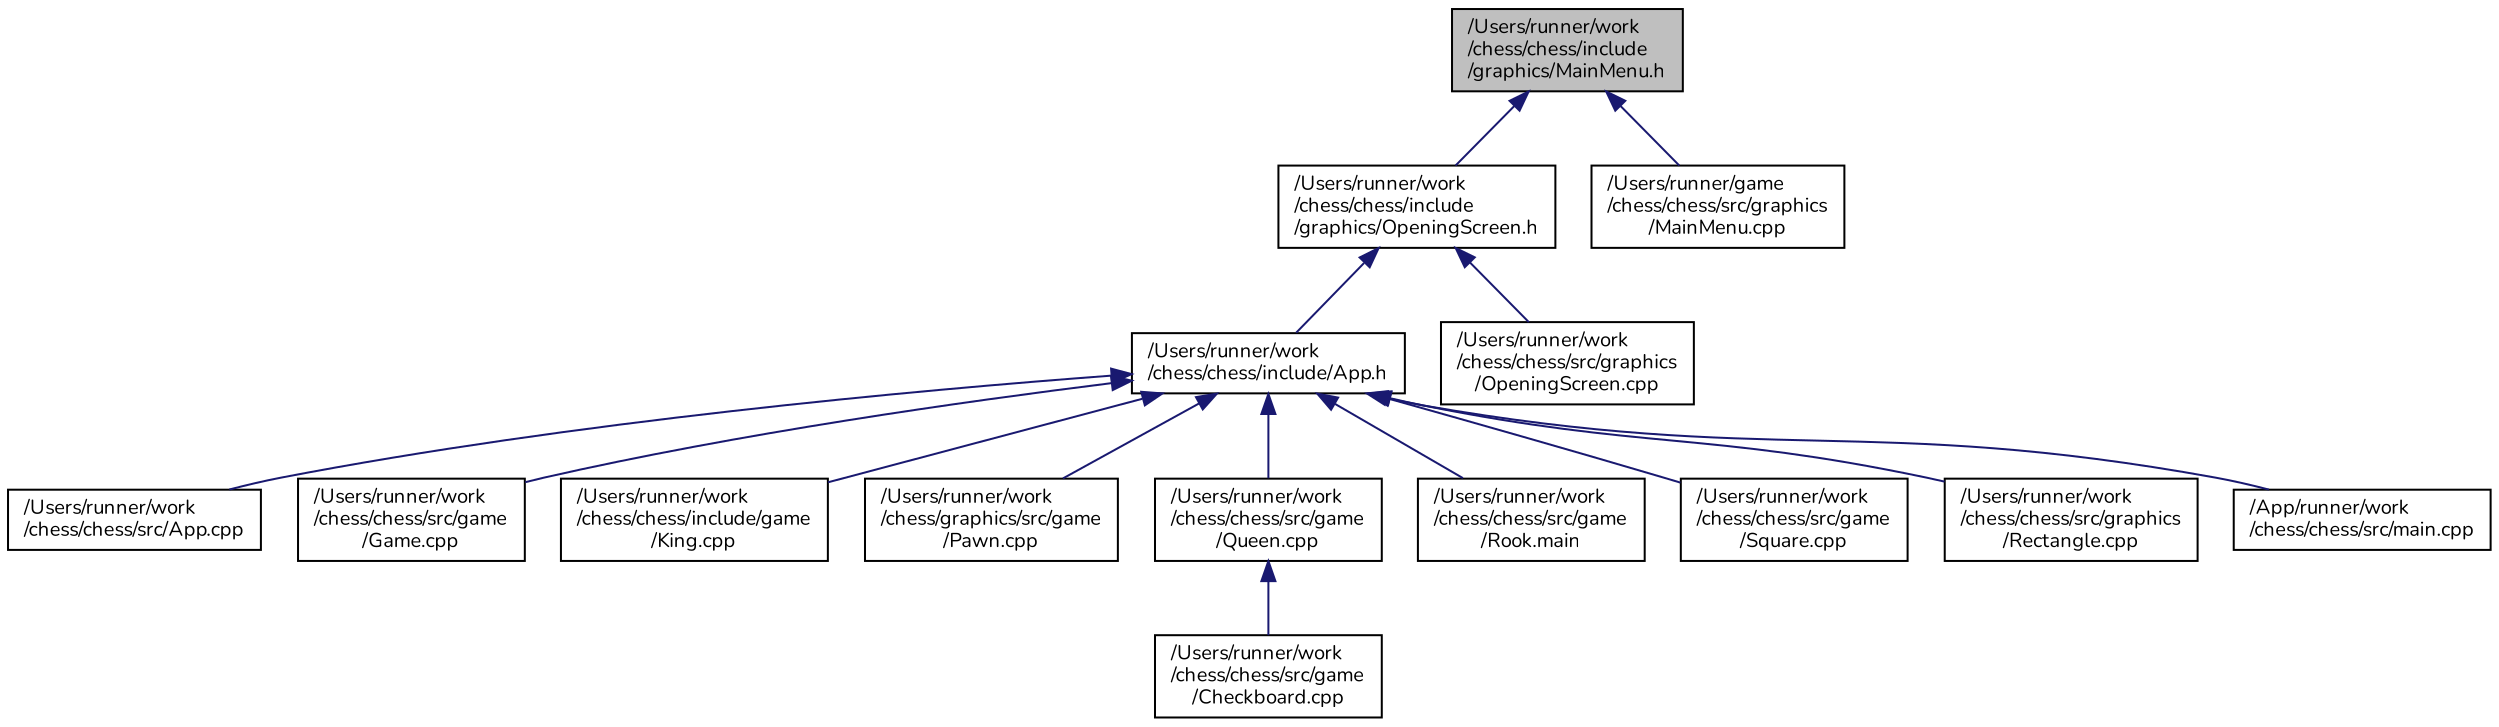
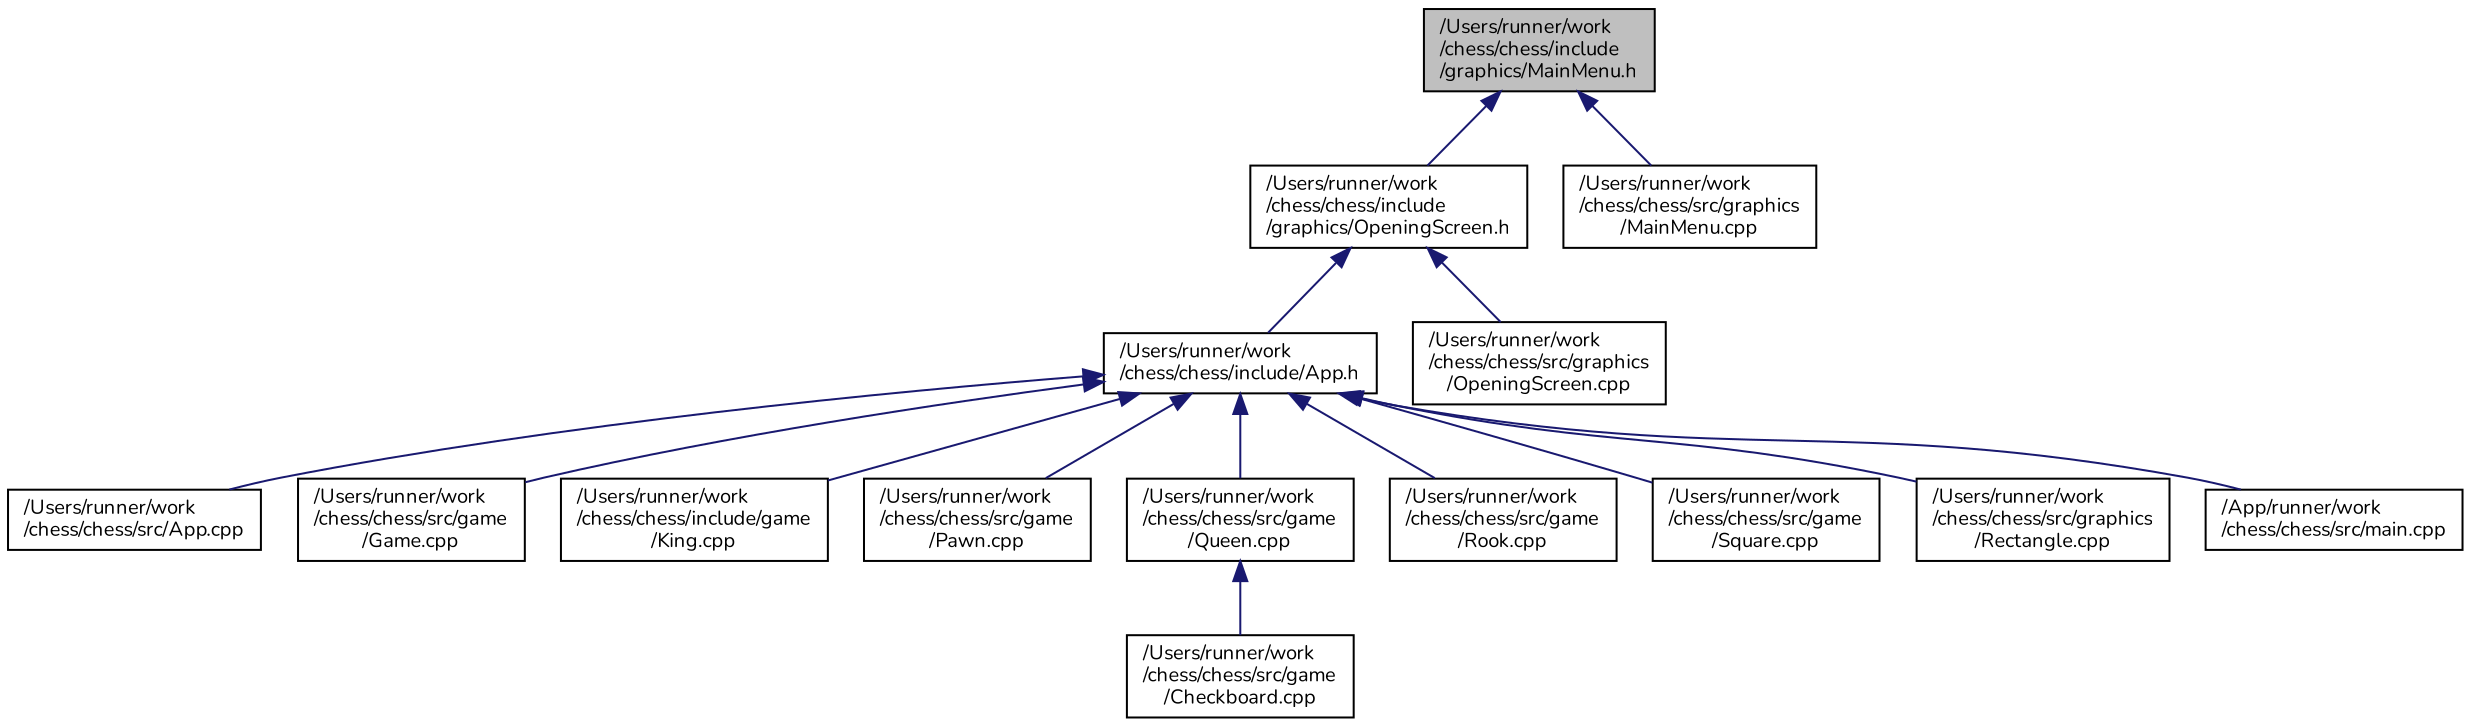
node "/Users/runner/game /chess/chess/src/graphics /MainMenu.cpp": label "/Users/runner/game /chess/chess/src/graphics /MainMenu.cpp" -> "/Users/runner/work /chess/chess/src/graphics /MainMenu.cpp"
node "/Users/runner/work /chess/graphics/src/game /Pawn.cpp": label "/Users/runner/work /chess/graphics/src/game /Pawn.cpp" -> "/Users/runner/work /chess/chess/src/game /Pawn.cpp"
node "/Users/runner/work /chess/chess/src/game /Rook.main": label "/Users/runner/work /chess/chess/src/game /Rook.main" -> "/Users/runner/work /chess/chess/src/game /Rook.cpp"
